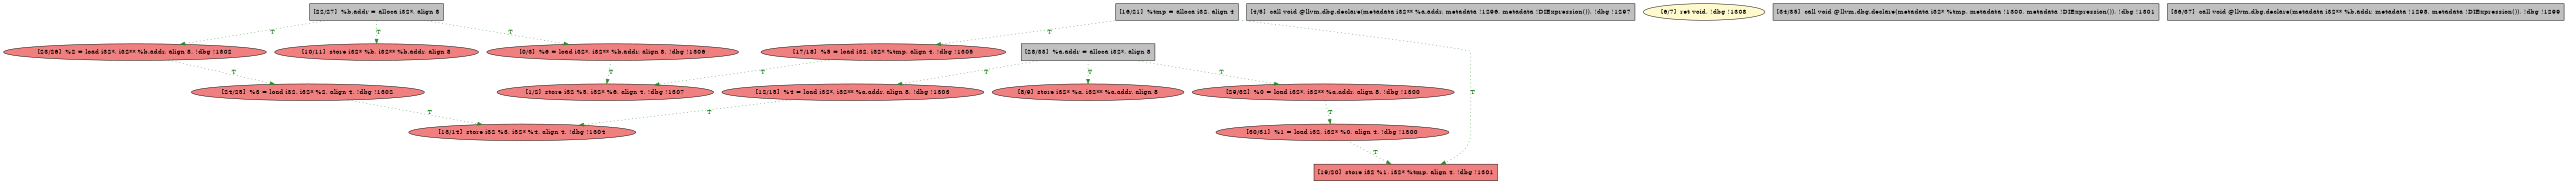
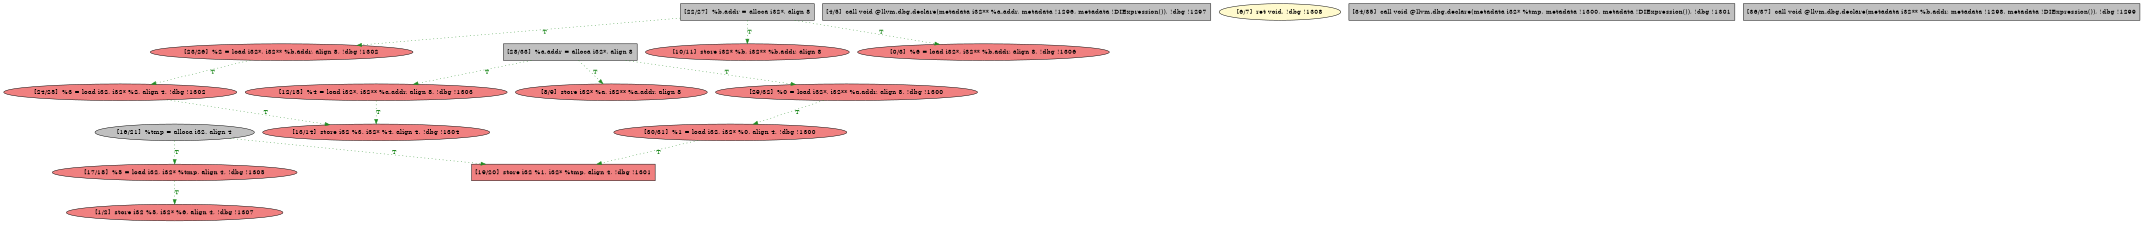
node "[16/21]  %tmp = alloca i32, align 4": shape box -> ellipse
edge "[0/3]  %6 = load i32*, i32** %b.addr, align 8, !dbg !1306" -> "[1/2]  store i32 %5, i32* %6, align 4, !dbg !1307": removed, label "T"
